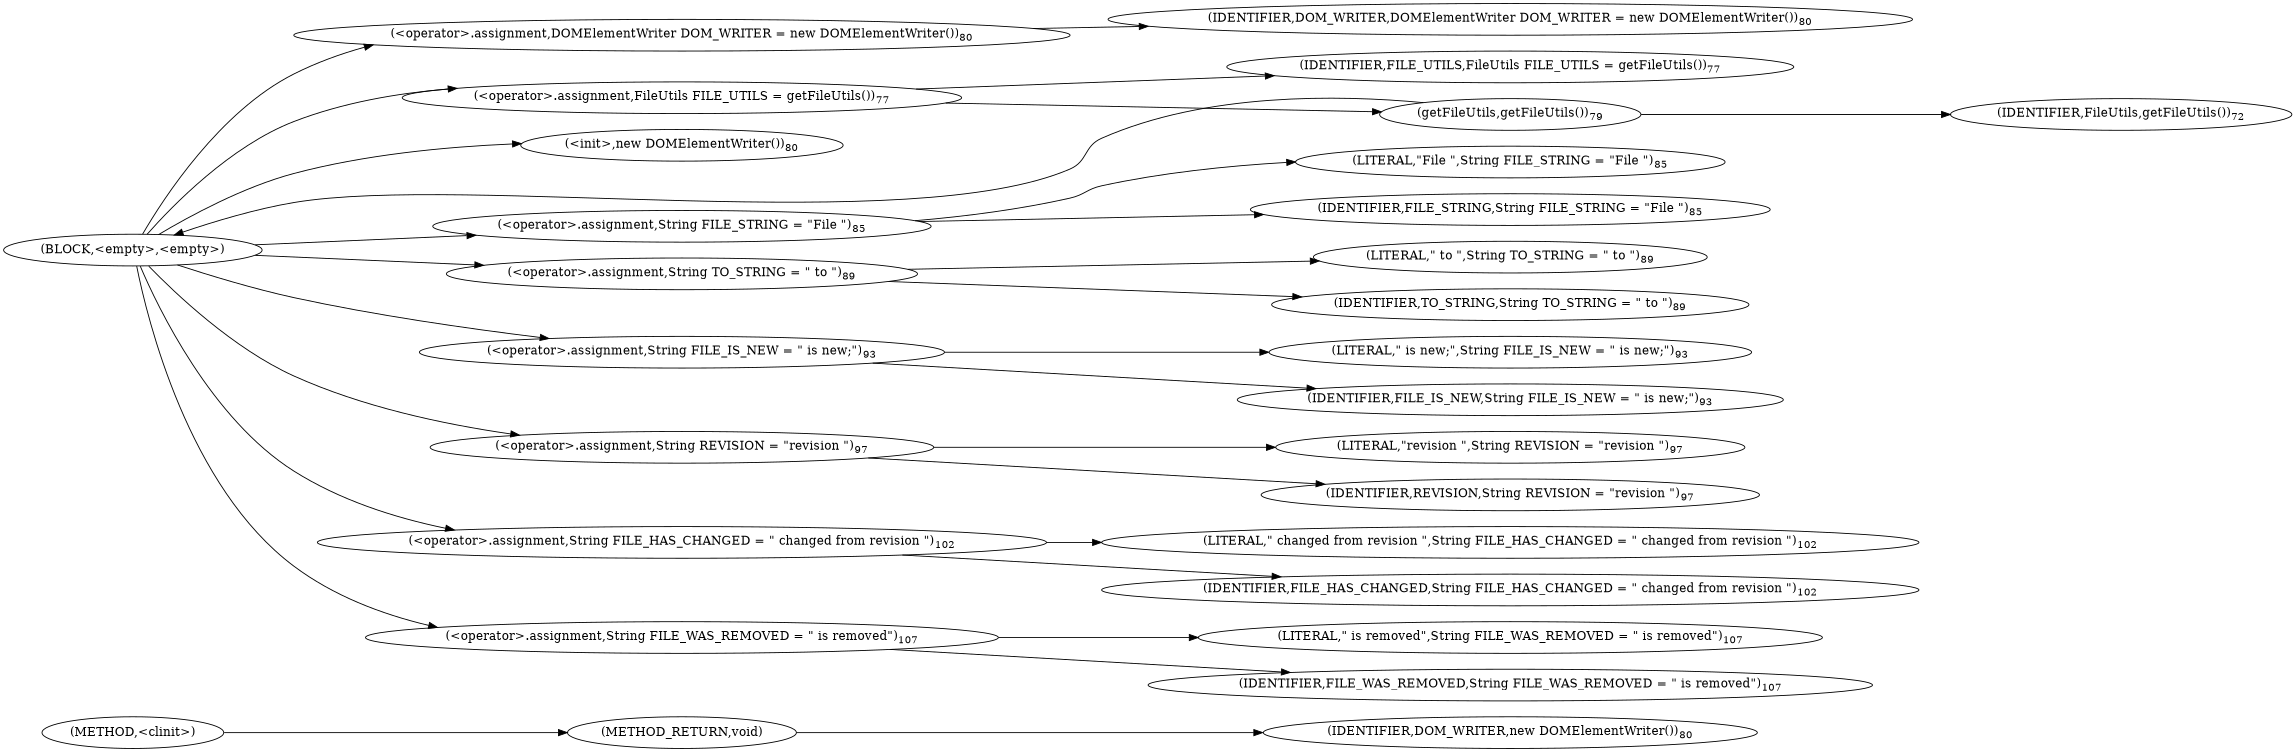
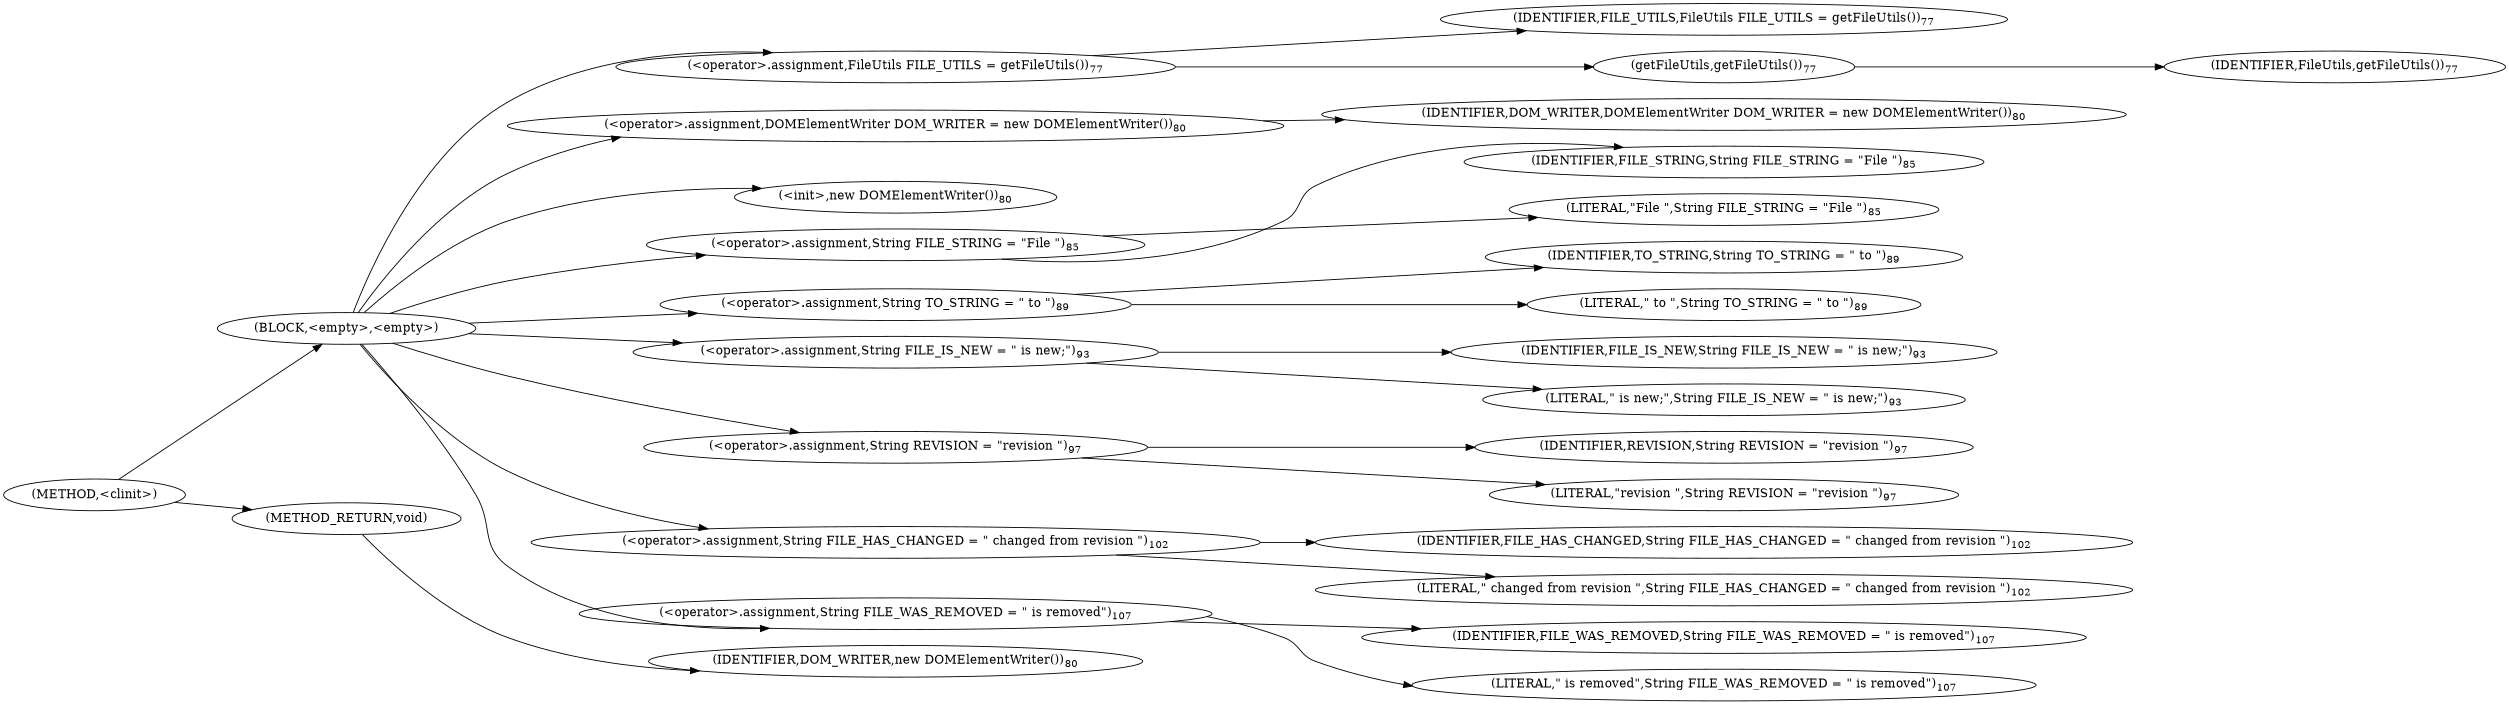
node "(getFileUtils,getFileUtils())": text "79" -> "77"
node "(IDENTIFIER,FileUtils,getFileUtils())": text "72" -> "77"
edge "(getFileUtils,getFileUtils())" -> "(BLOCK,<empty>,<empty>)": now "(METHOD,<clinit>)" -> "(BLOCK,<empty>,<empty>)"
